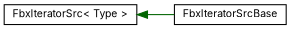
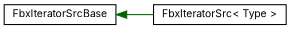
edge "FbxIteratorSrcBase" -> "FbxIteratorSrc< Type >": reversed
